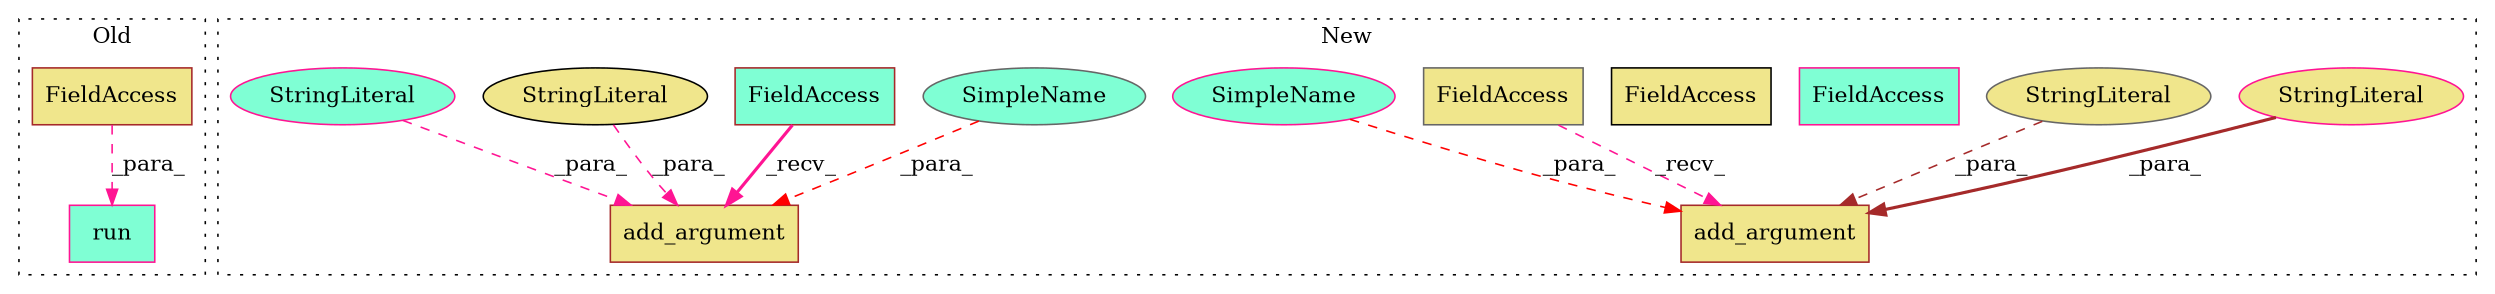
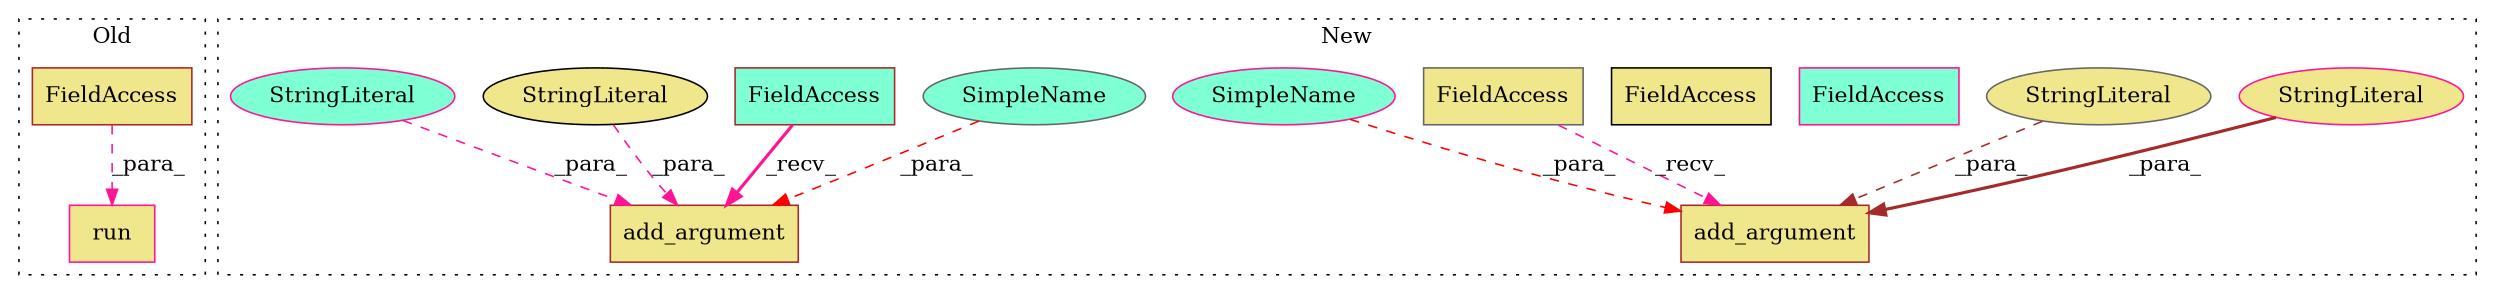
node "run": fillcolor aquamarine -> khaki
